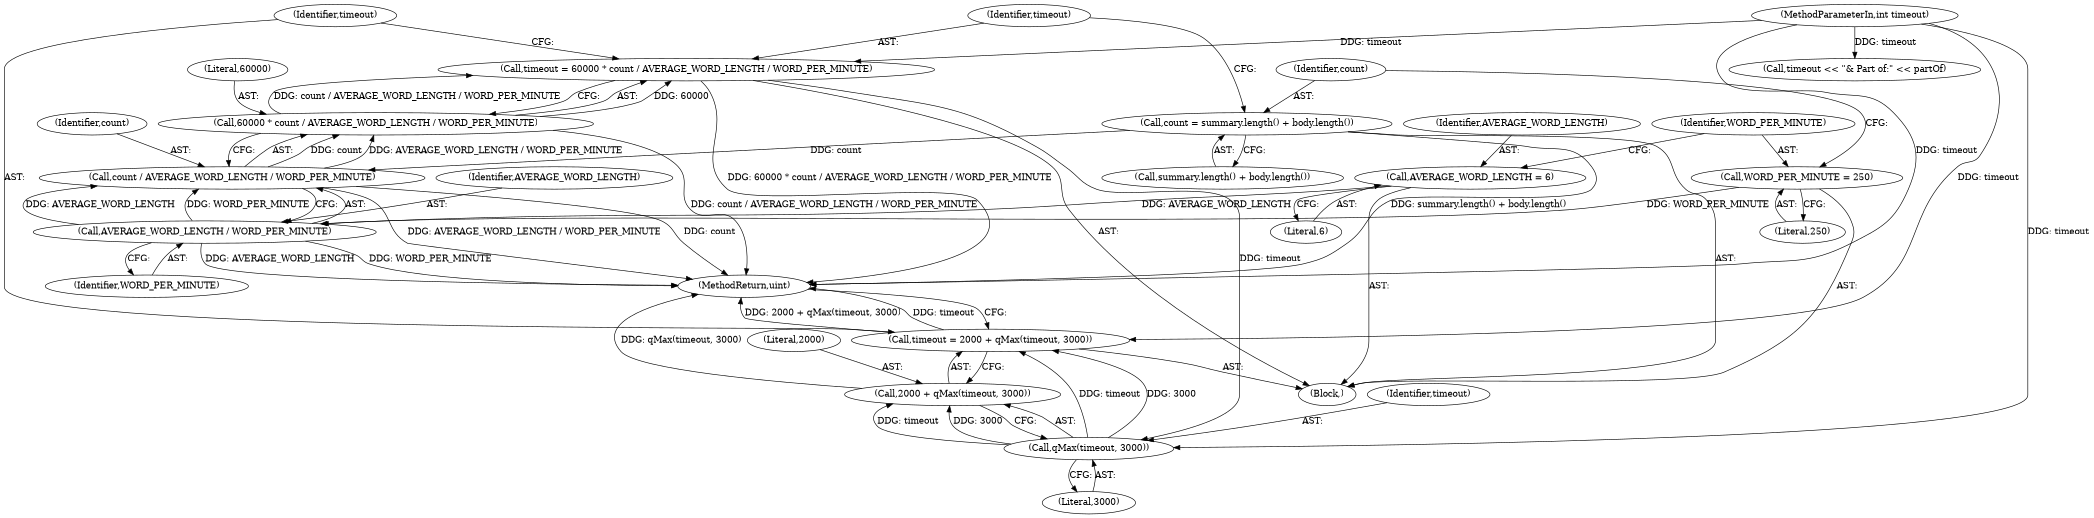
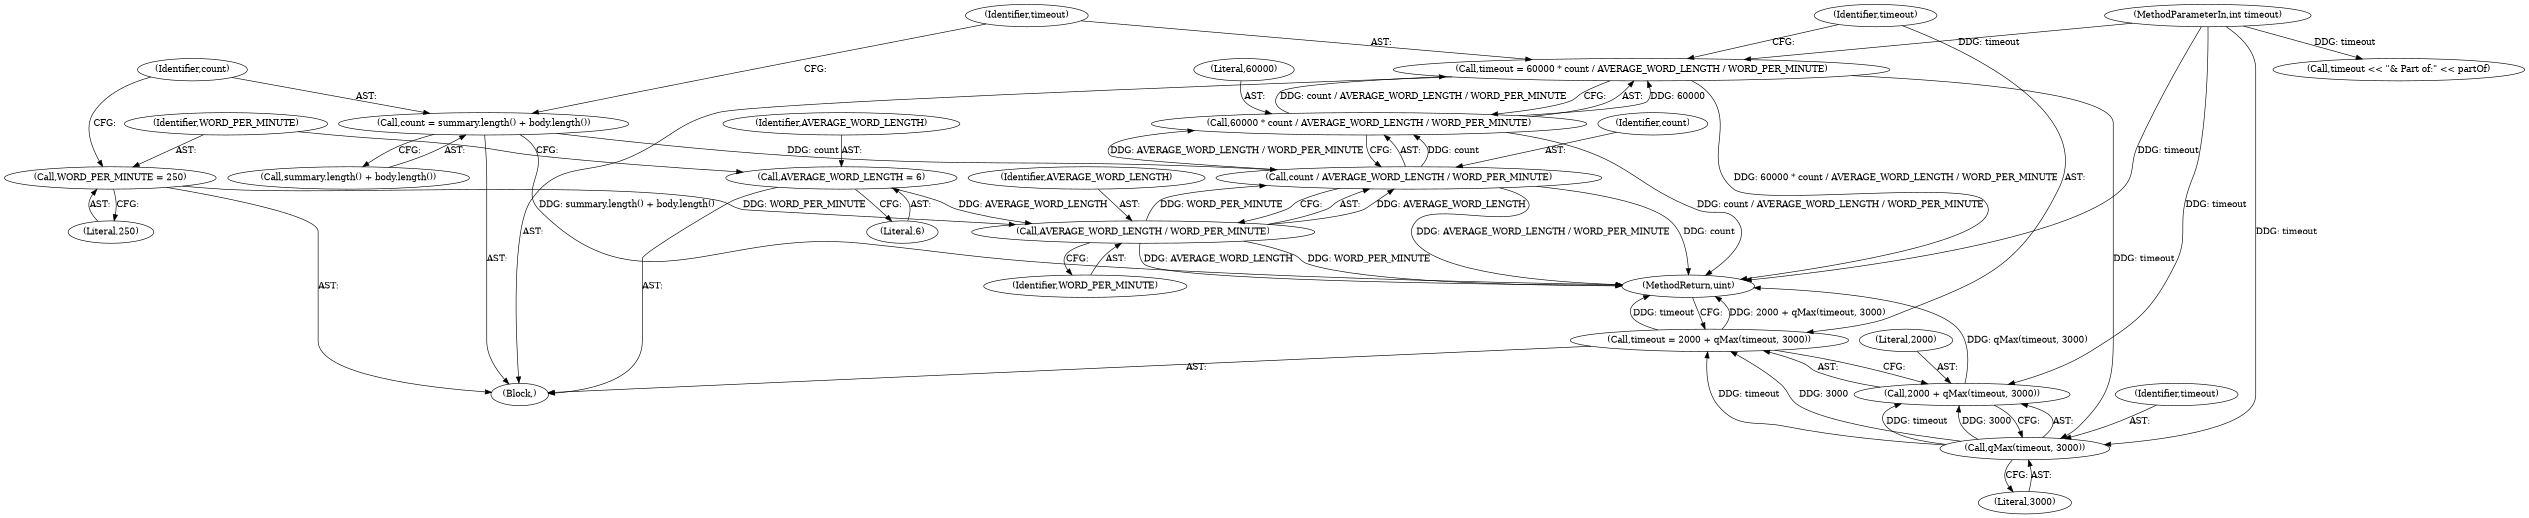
edge "(MethodParameterIn,int timeout)" -> "(Call,timeout = 2000 + qMax(timeout, 3000))": now "(MethodParameterIn,int timeout)" -> "(Call,2000 + qMax(timeout, 3000))"
